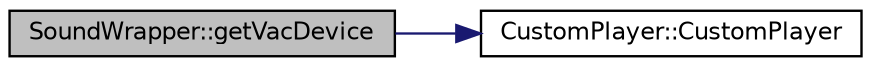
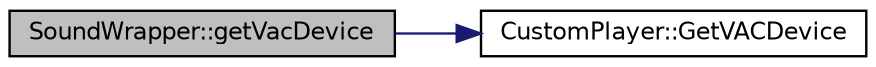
node "CustomPlayer::CustomPlayer": label "CustomPlayer::CustomPlayer" -> "CustomPlayer::GetVACDevice"
